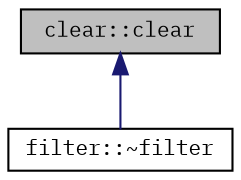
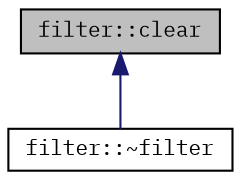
node "clear::clear": label "clear::clear" -> "filter::clear"
